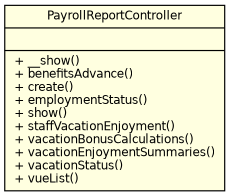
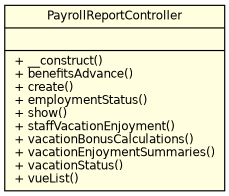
node "PayrollReportController": text "+ __show()" -> "+ __construct()"
